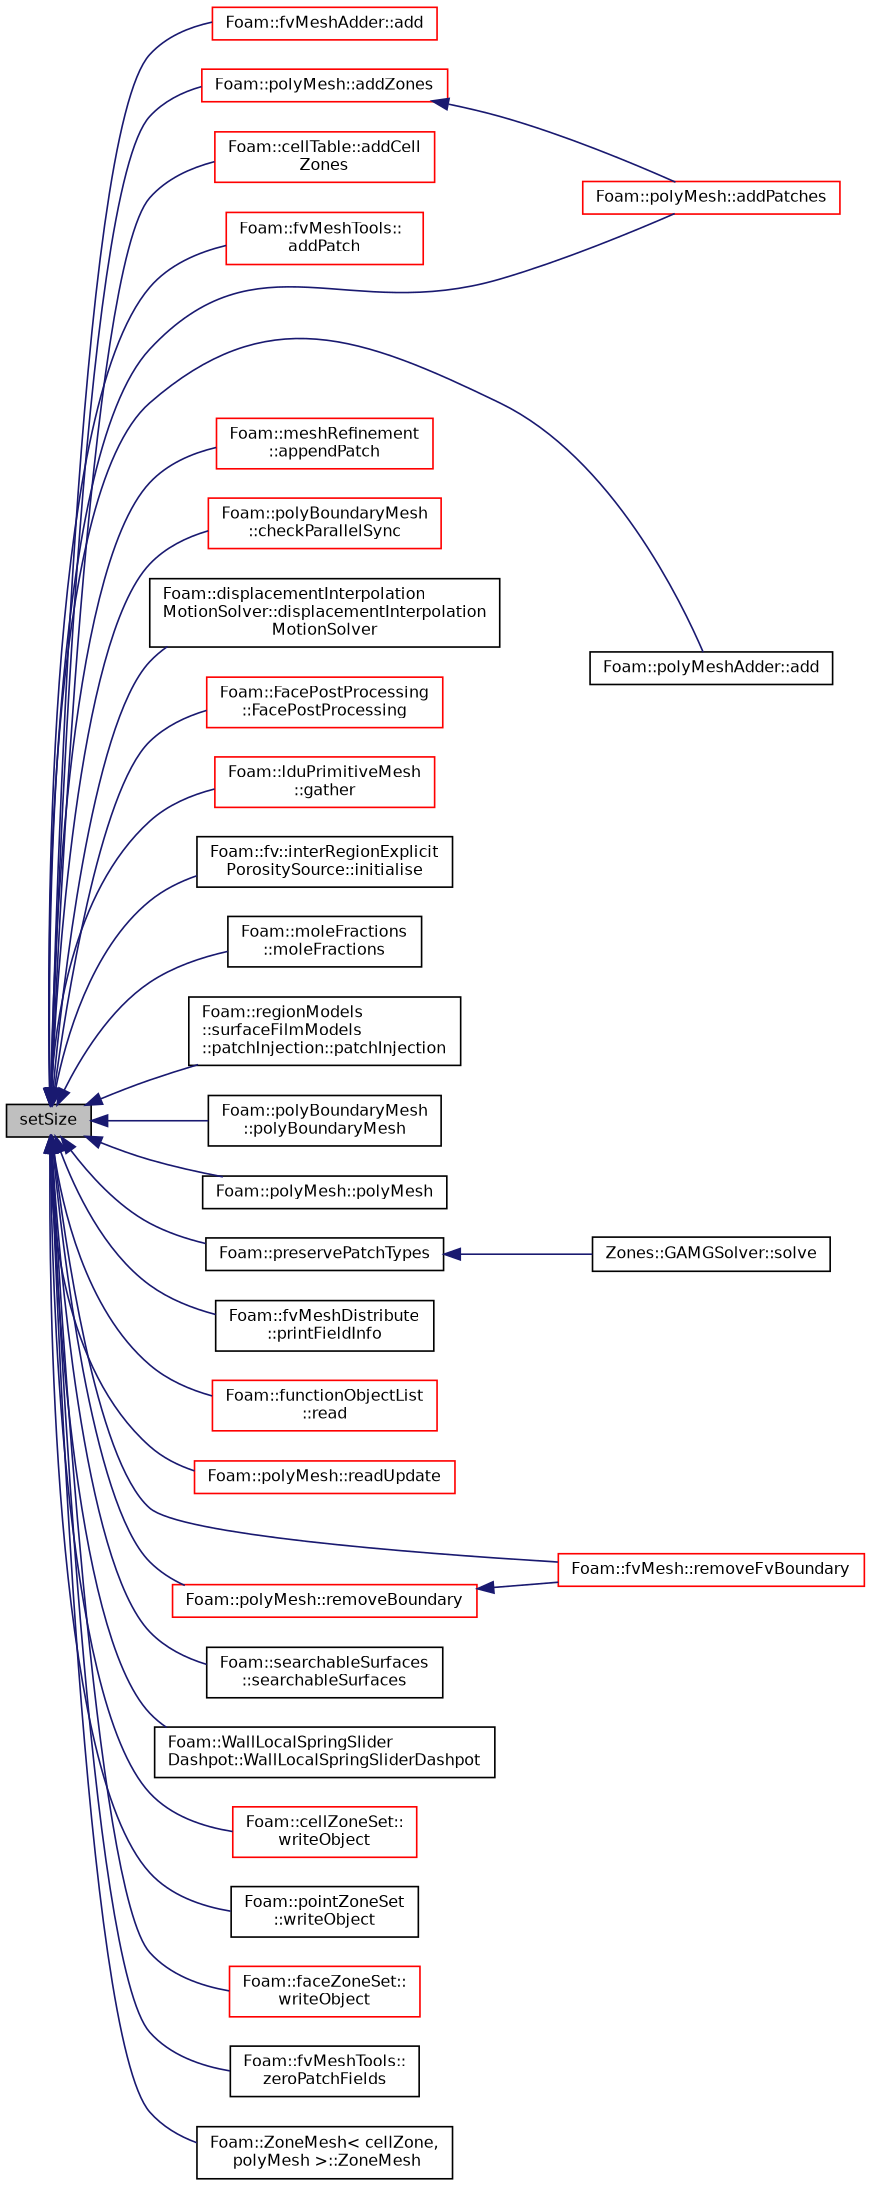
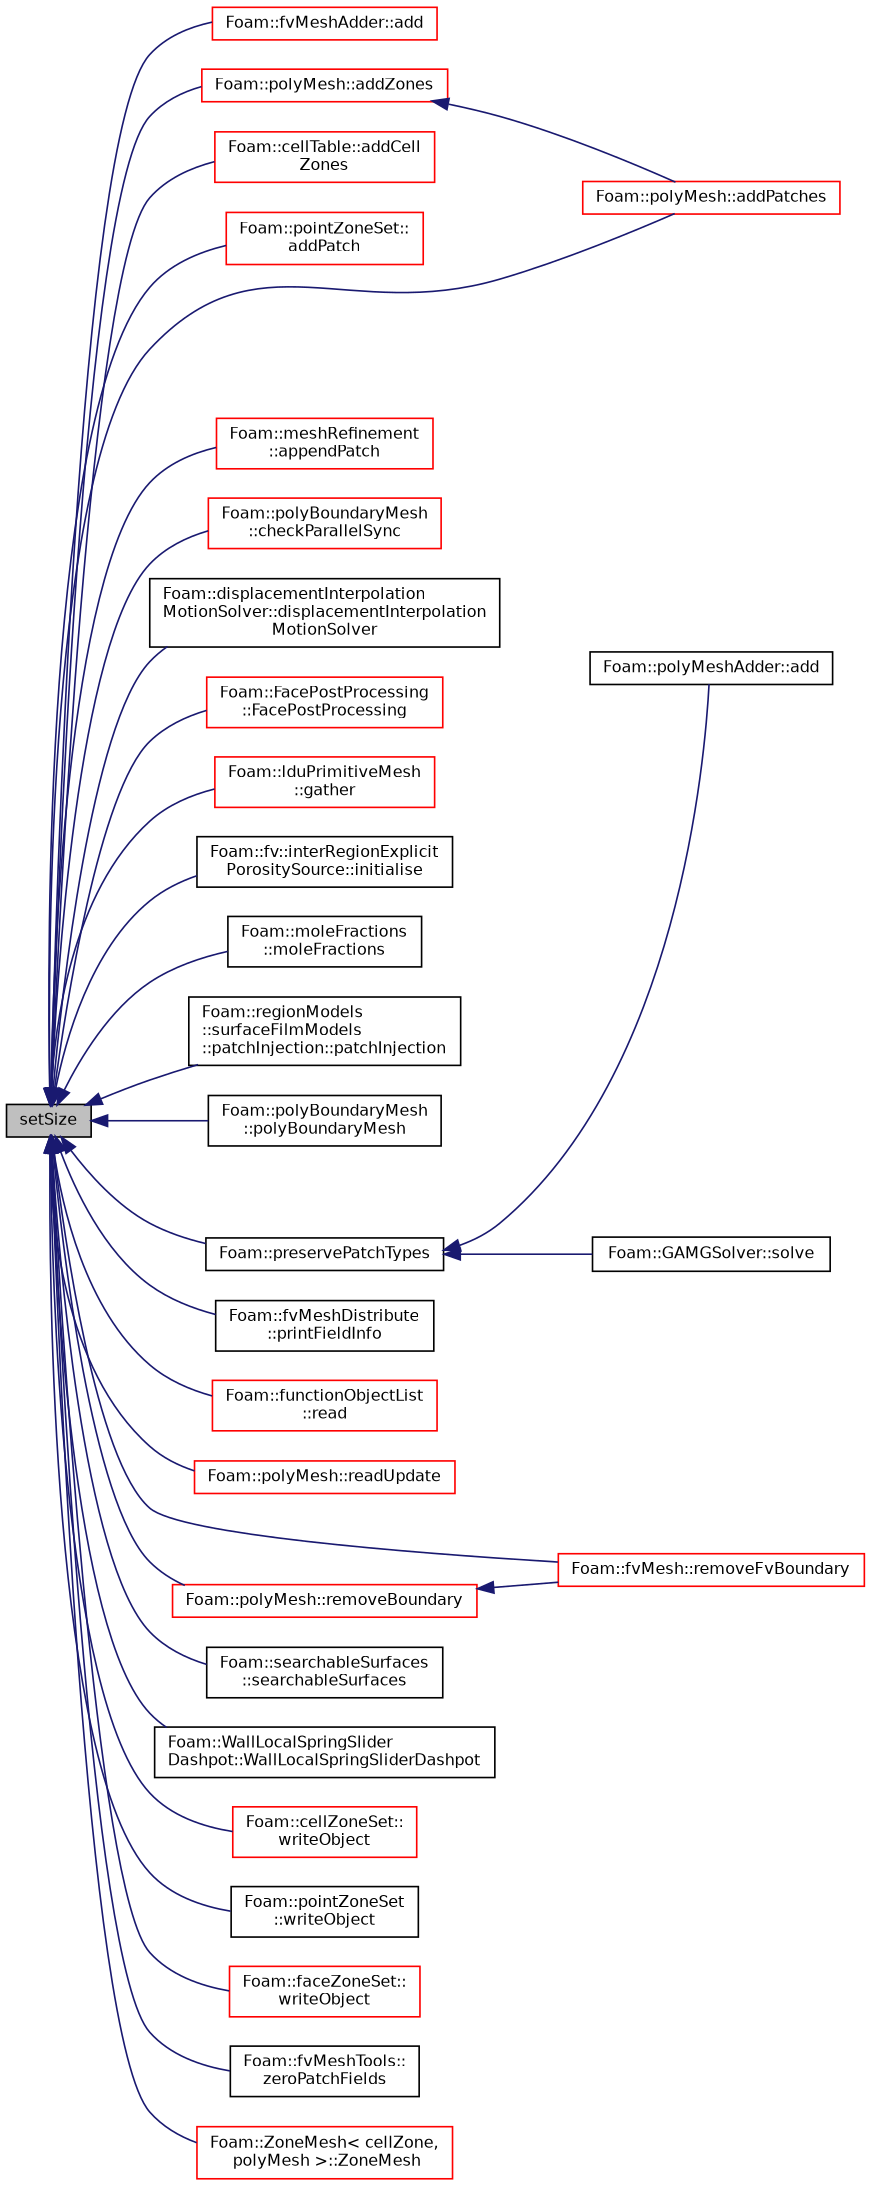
node "Foam::fvMeshTools:: addPatch": label "Foam::fvMeshTools:: addPatch" -> "Foam::pointZoneSet:: addPatch"
edge "Foam::polyMeshAdder::add" -> "setSize": now "Foam::polyMeshAdder::add" -> "Foam::preservePatchTypes"
node "Foam::polyMesh::polyMesh": removed
node "Zones::GAMGSolver::solve": label "Zones::GAMGSolver::solve" -> "Foam::GAMGSolver::solve"
node "Foam::ZoneMesh< cellZone, polyMesh >::ZoneMesh": color black -> red
